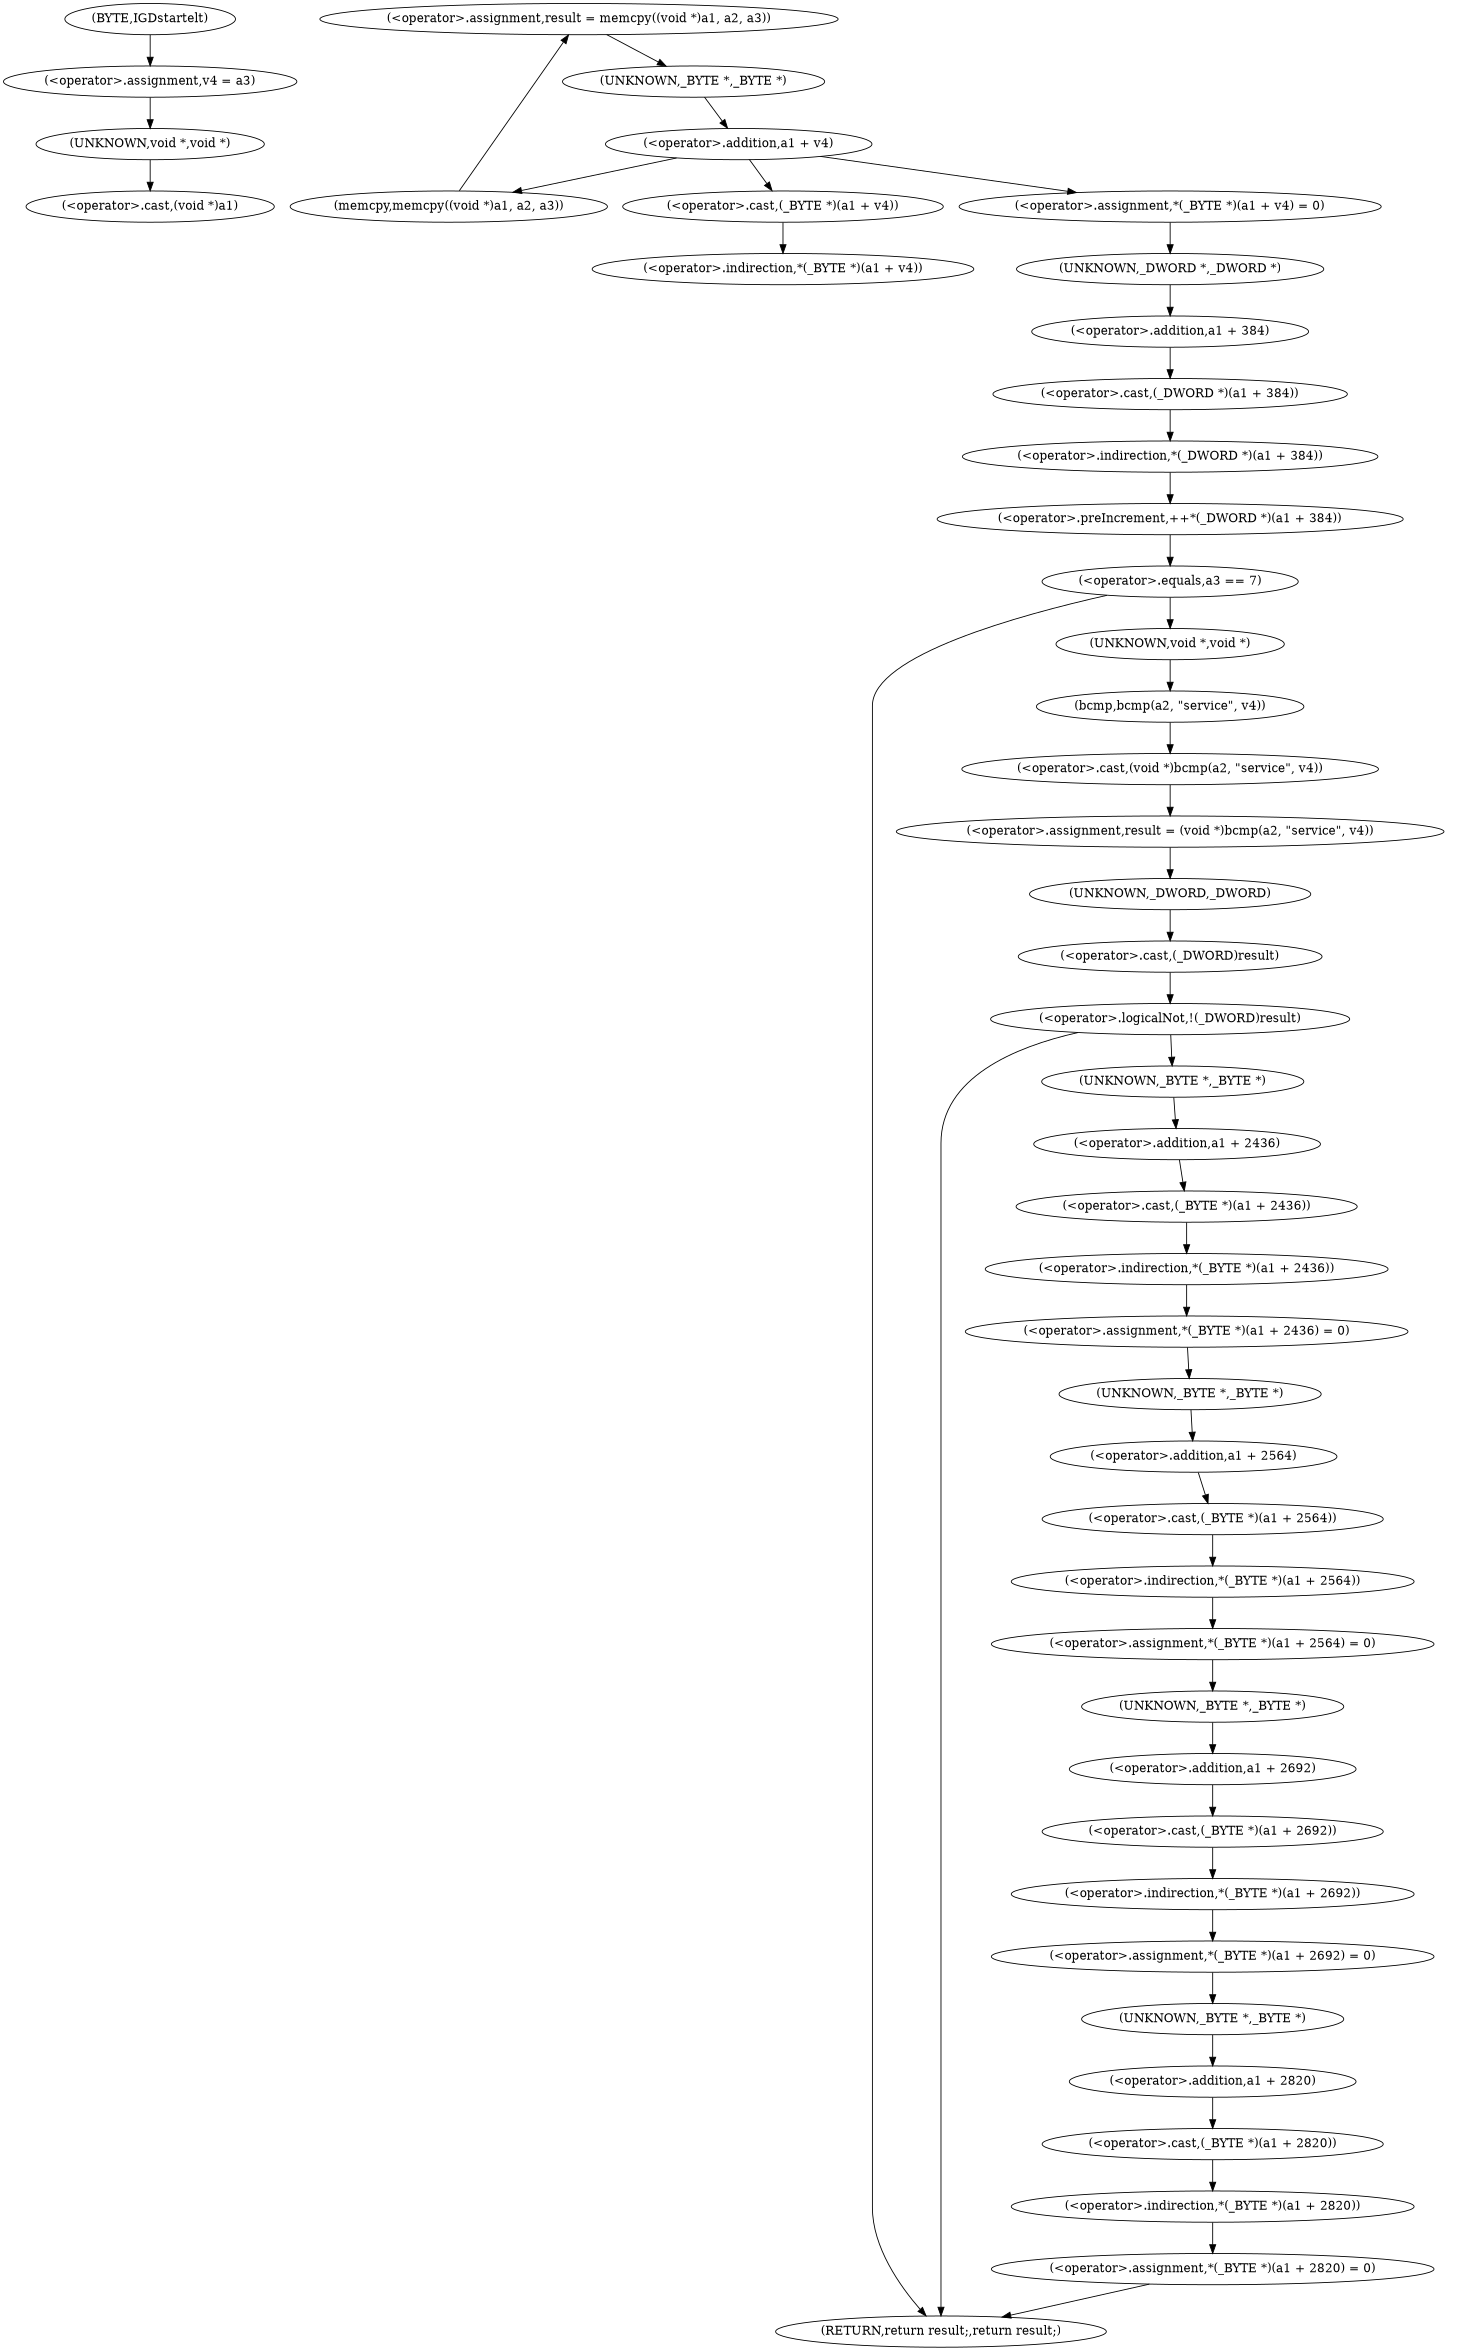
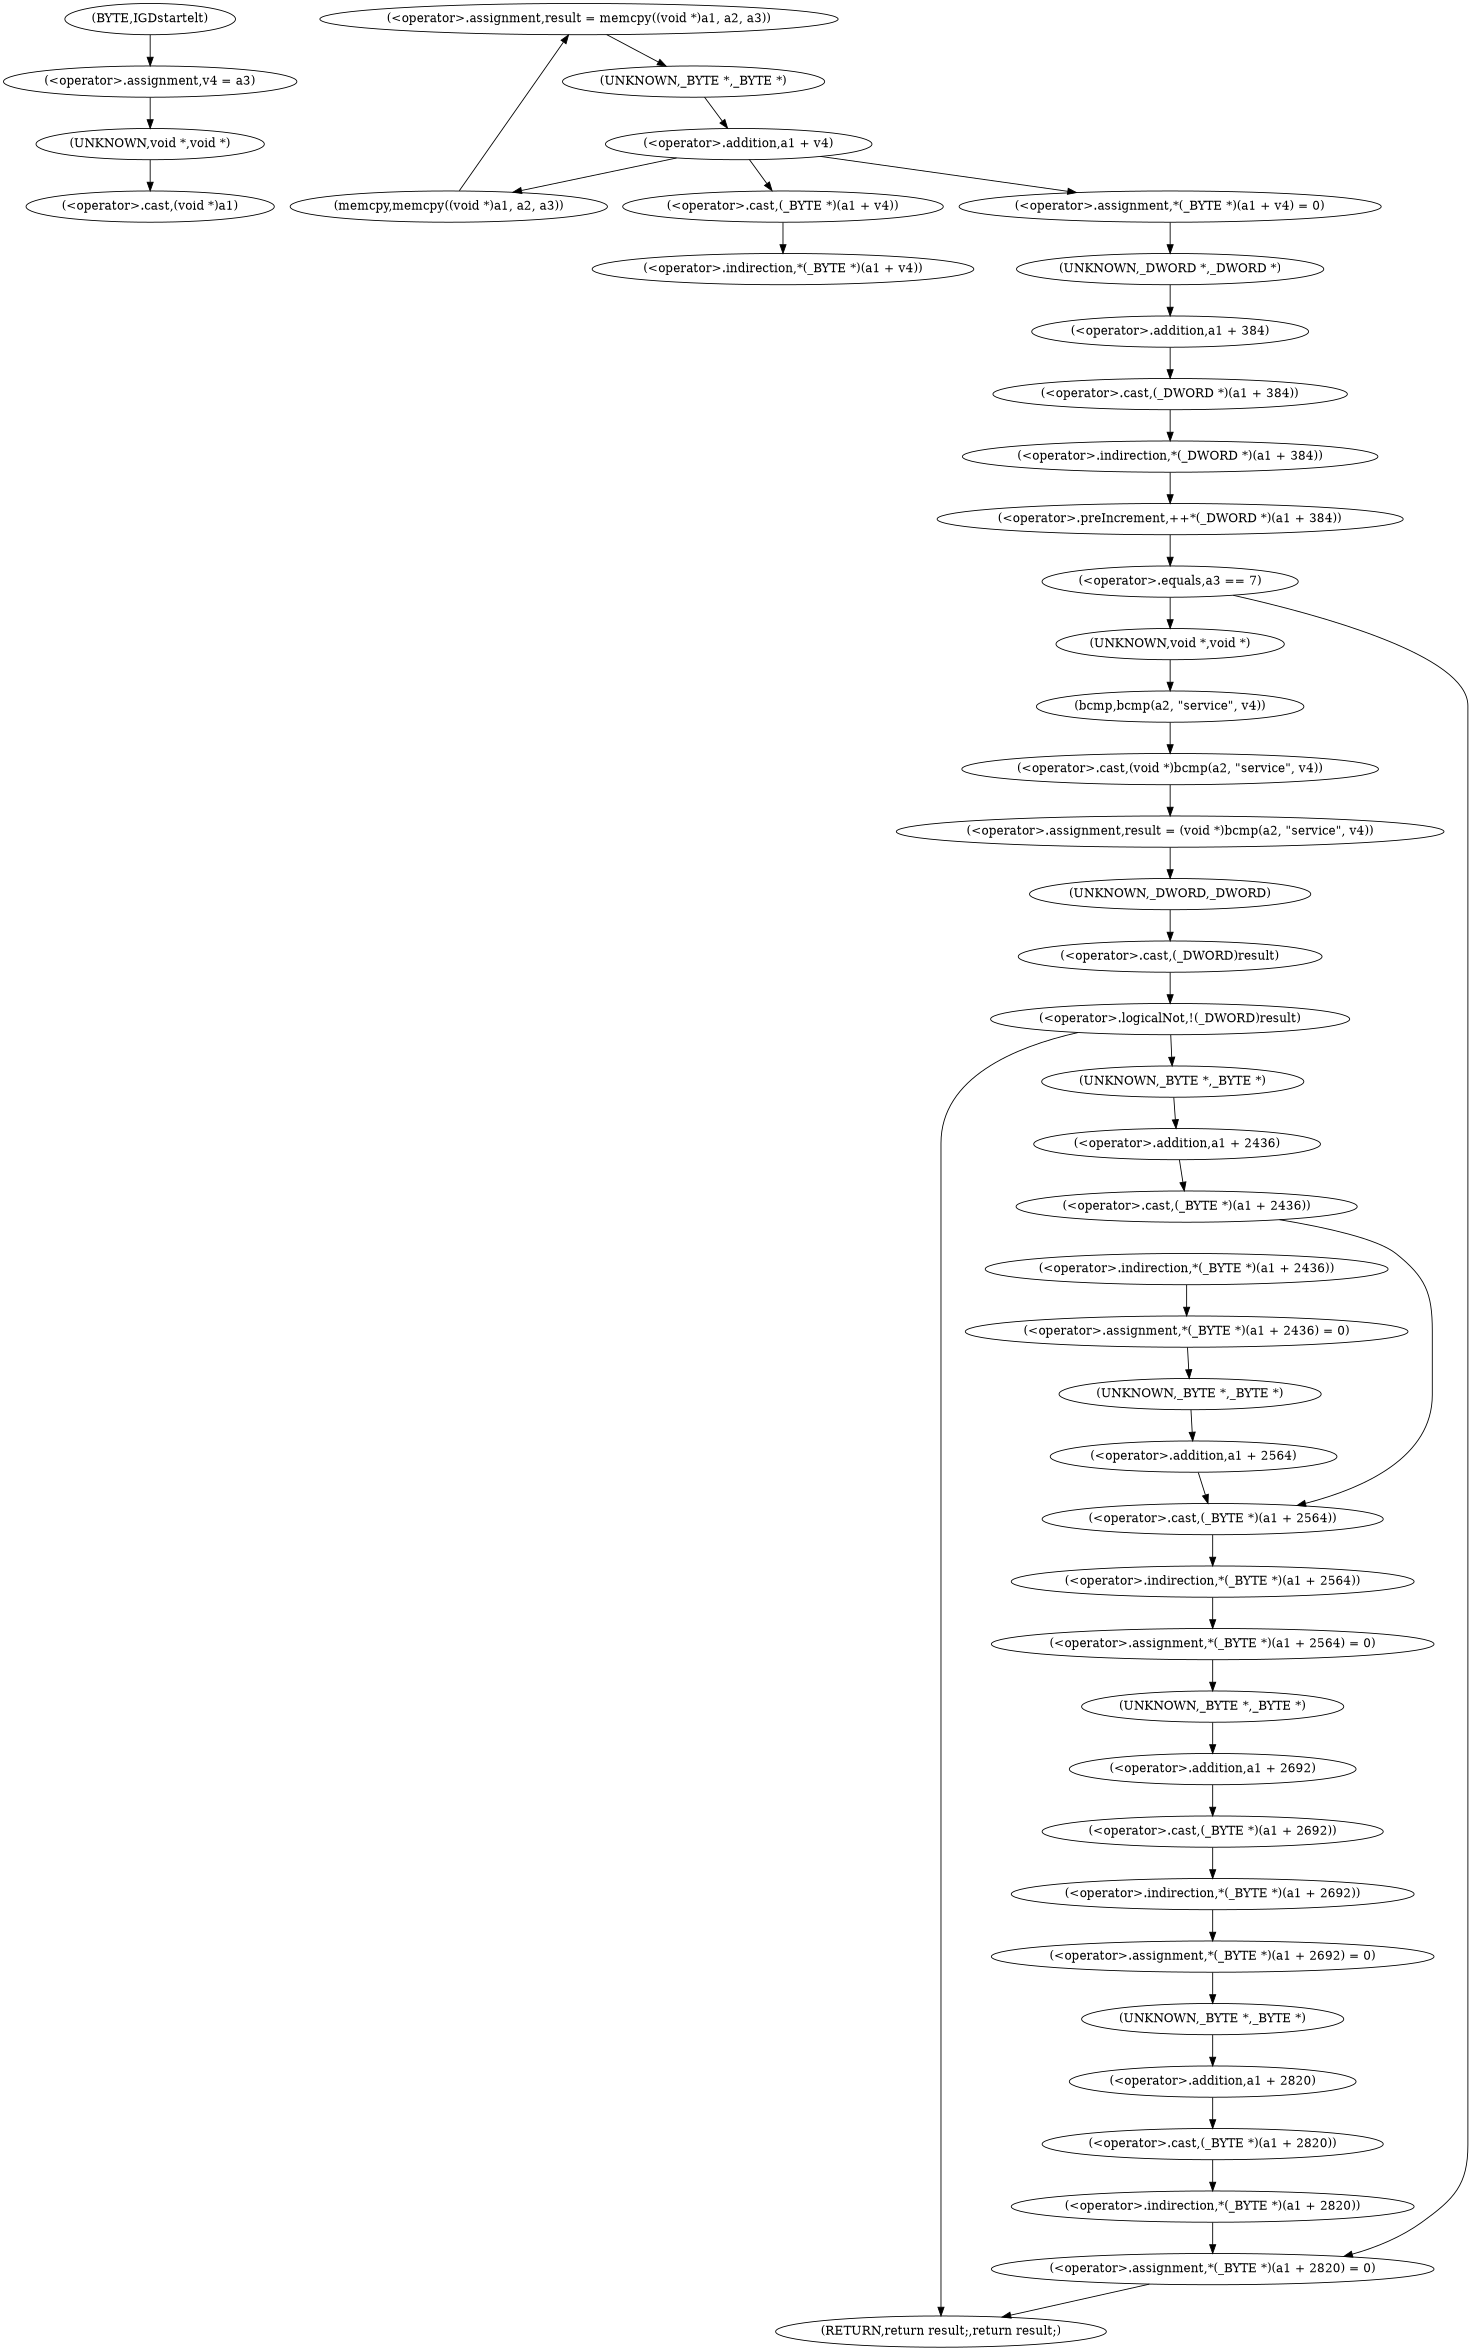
edge "(<operator>.cast,(_BYTE *)(a1 + 2436))" -> "(<operator>.indirection,*(_BYTE *)(a1 + 2436))": now "(<operator>.cast,(_BYTE *)(a1 + 2436))" -> "(<operator>.cast,(_BYTE *)(a1 + 2564))"
edge "(<operator>.equals,a3 == 7)" -> "(RETURN,return result;,return result;)": now "(<operator>.equals,a3 == 7)" -> "(<operator>.assignment,*(_BYTE *)(a1 + 2820) = 0)"
